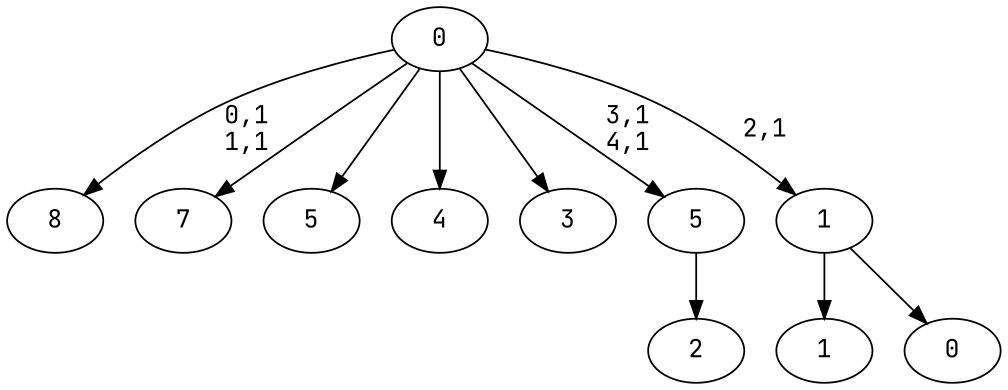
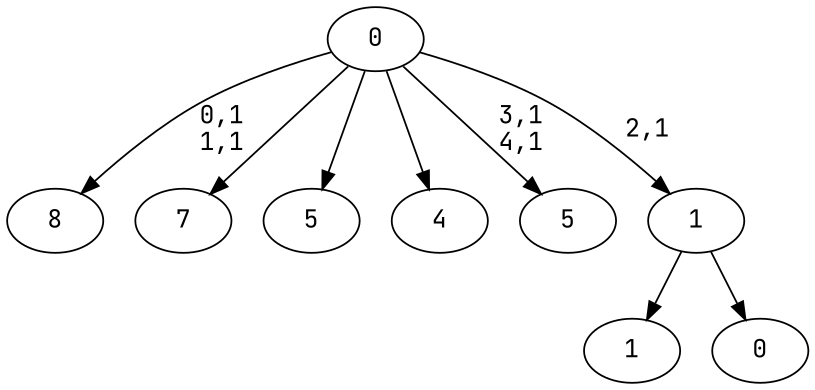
node "3": removed
node "2": removed
